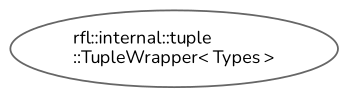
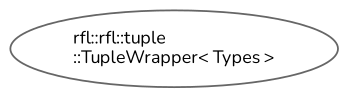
node "rfl::internal::tuple ::TupleWrapper< Types >": label "rfl::internal::tuple ::TupleWrapper< Types >" -> "rfl::rfl::tuple ::TupleWrapper< Types >"
